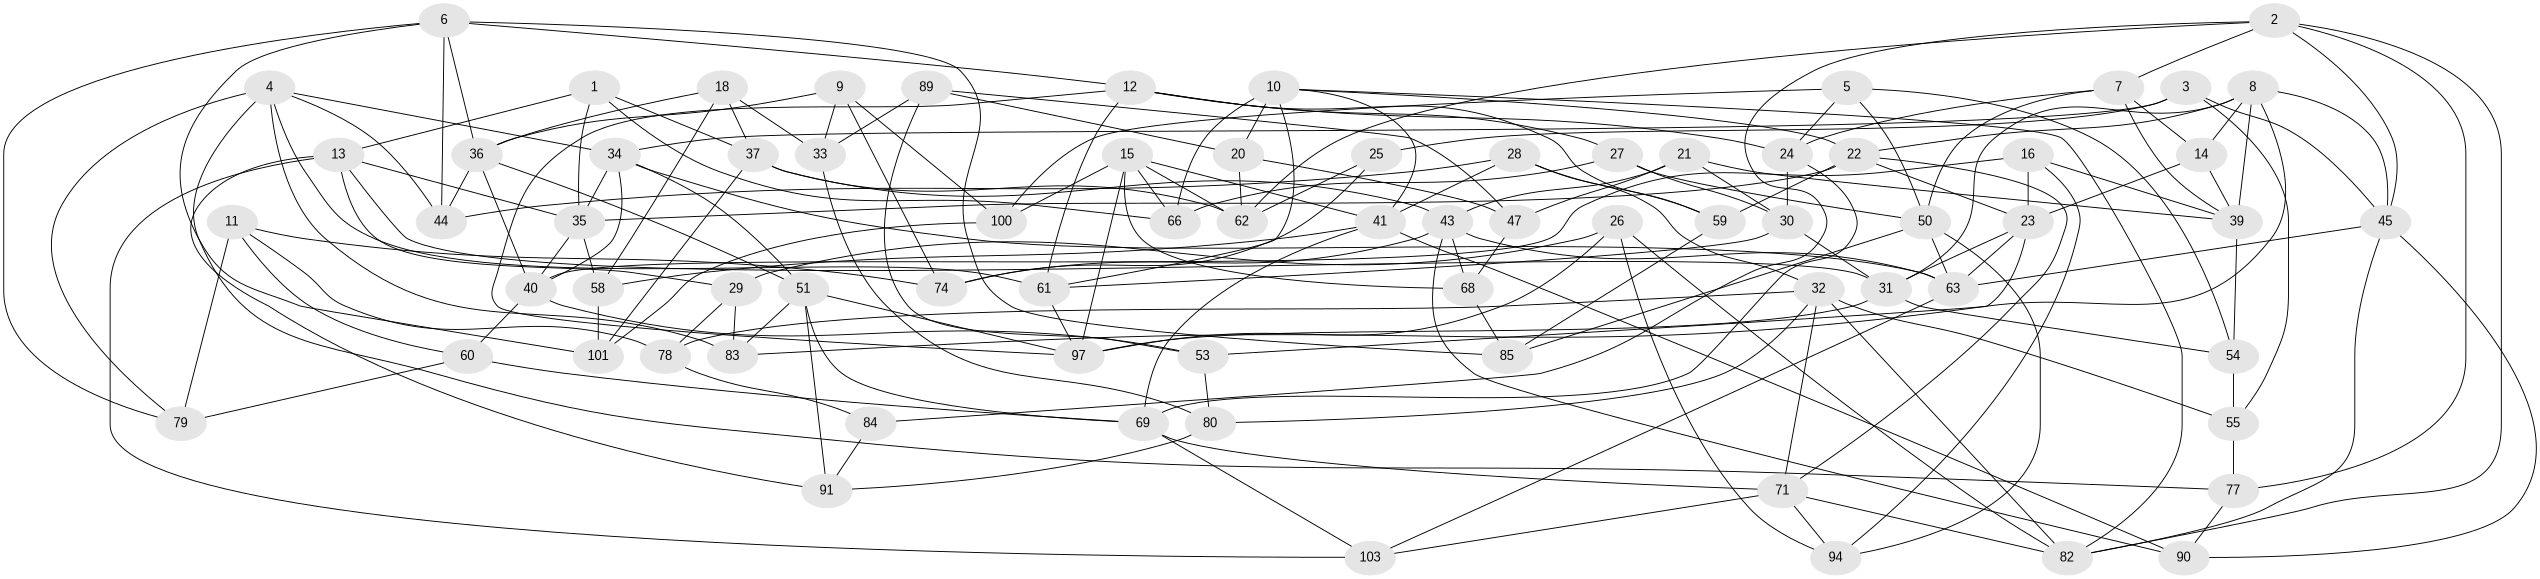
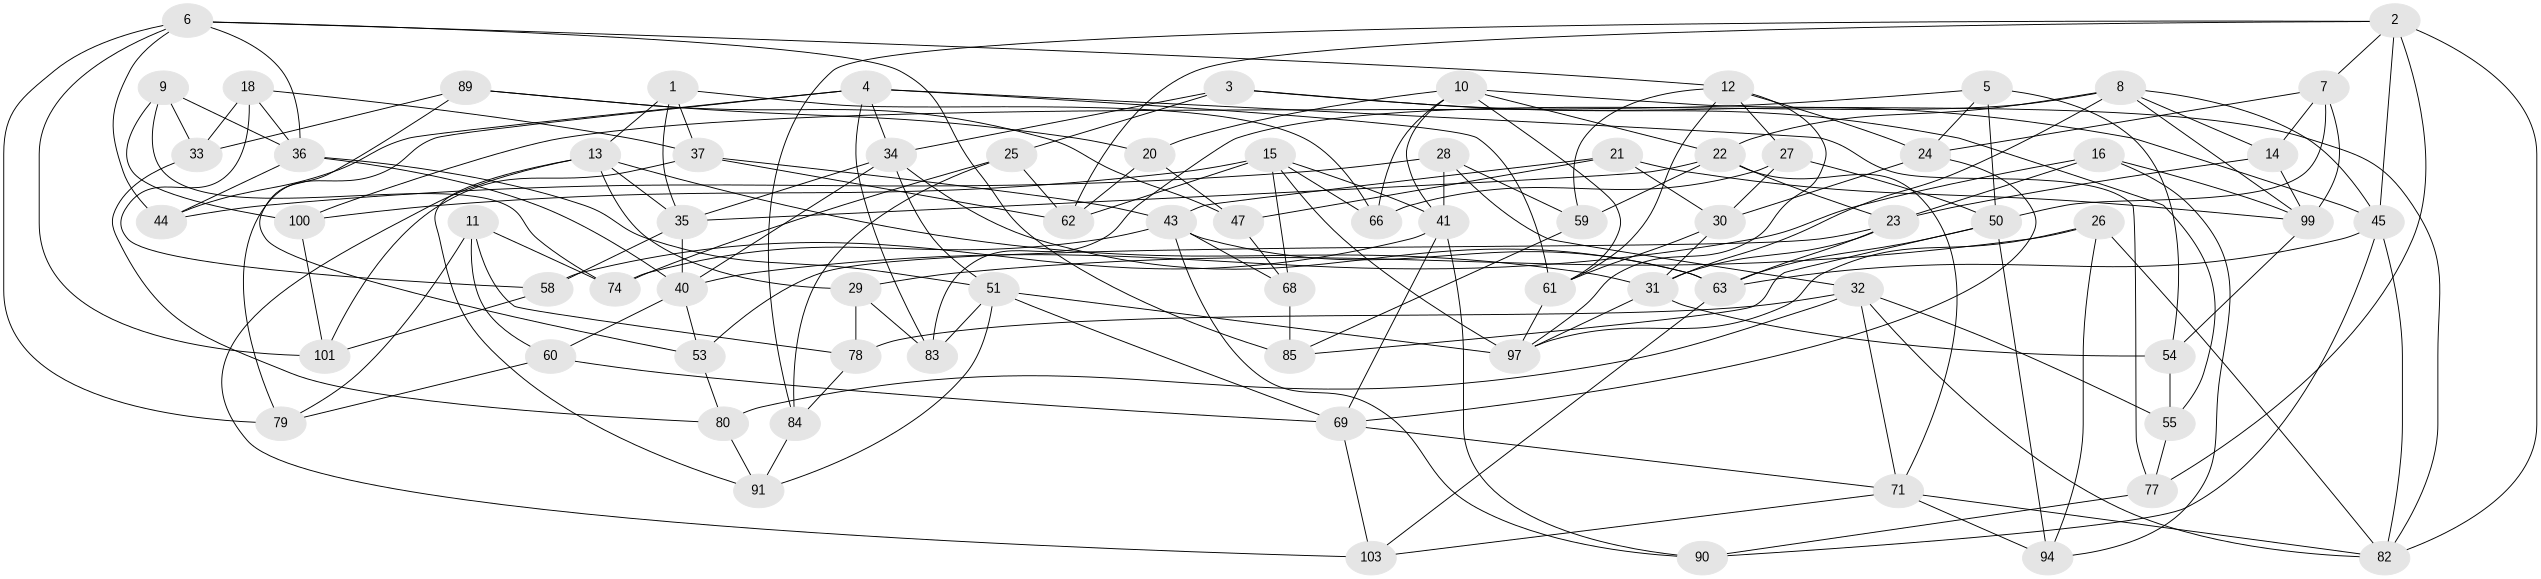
node "39": label "39" -> "99"
edge "25" -- "84": added
